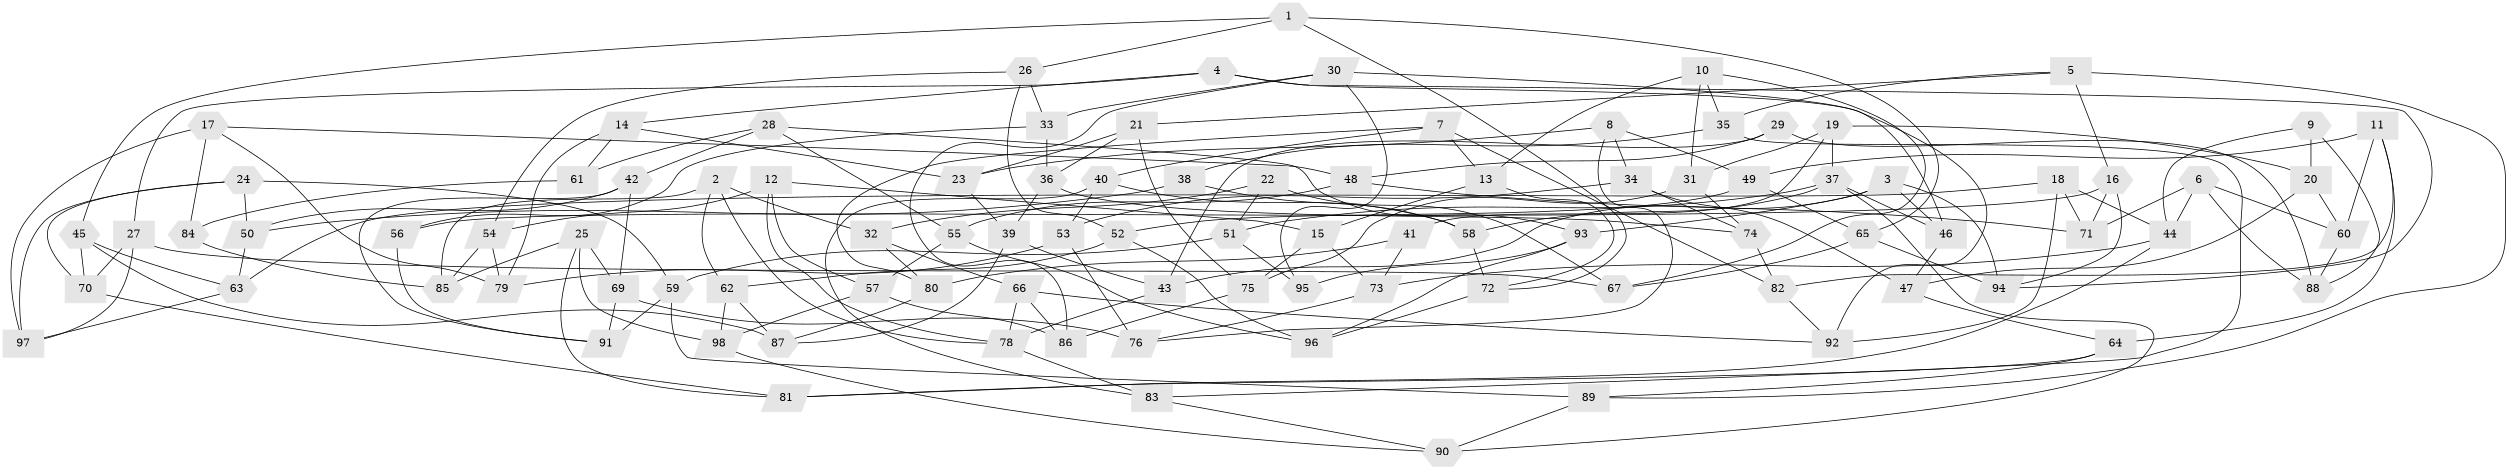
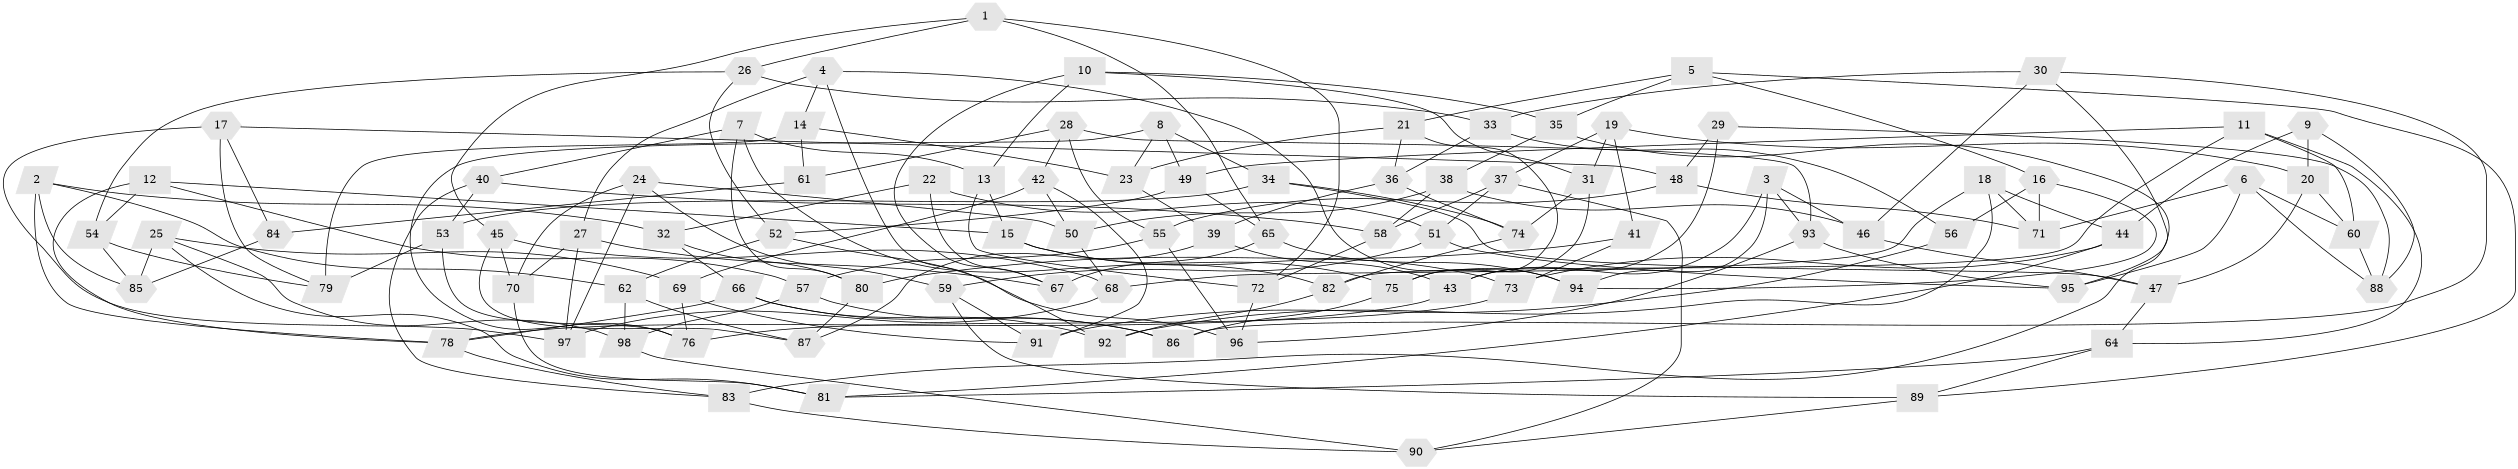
edge "37" -- "46": now "38" -- "46"
edge "6" -- "44": now "6" -- "95"
node "63": label "63" -> "68"
